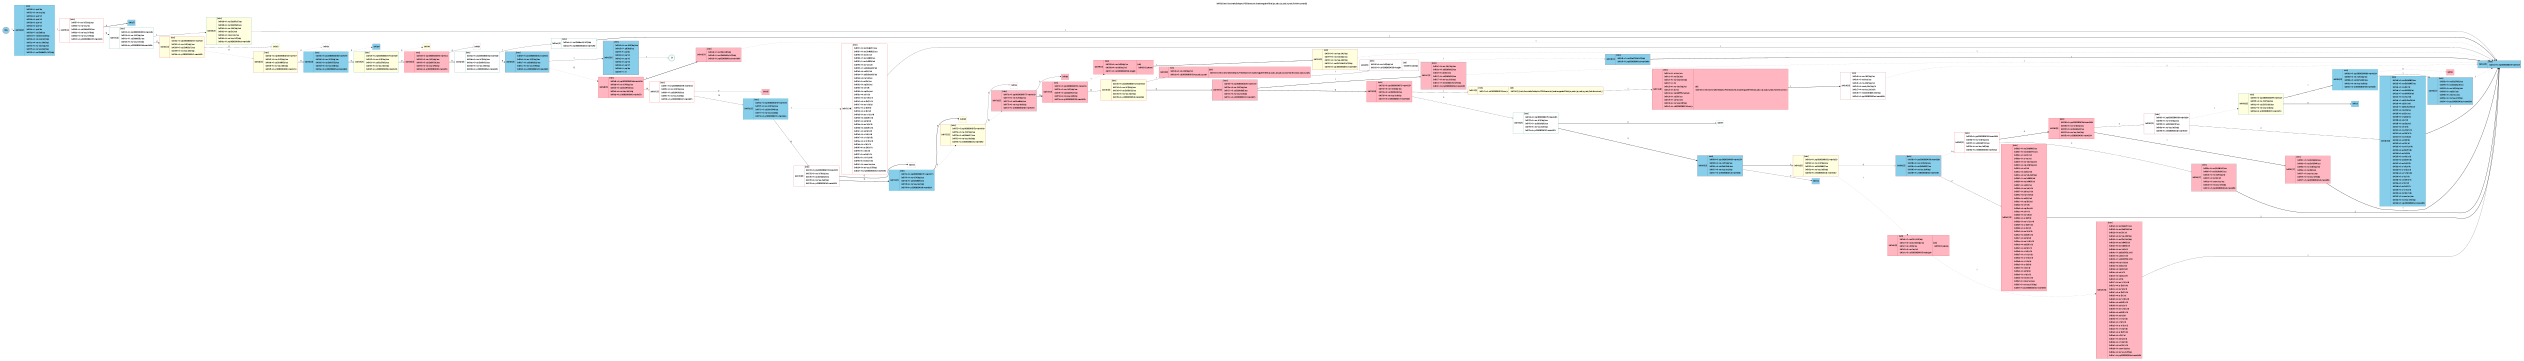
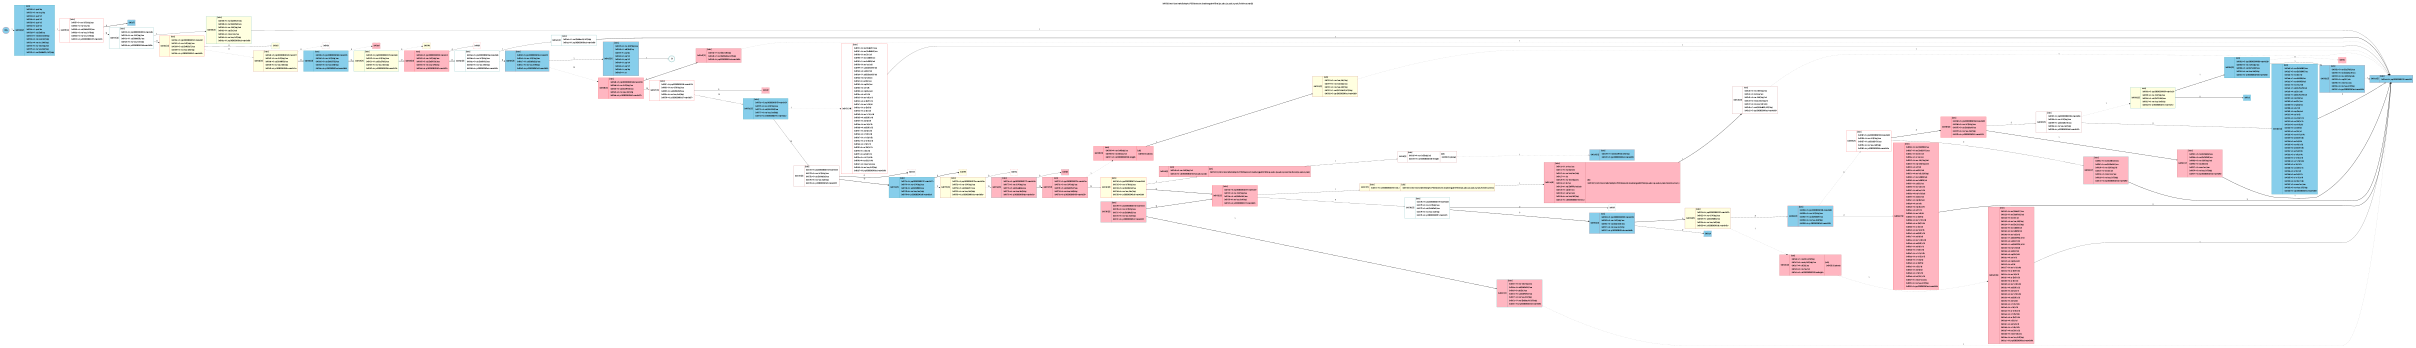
node "0x401ea4": fillcolor skyblue -> lightpink
edge "0x401c98 [12]" -> "0x401ecd [5]": removed, label "1"
edge "0x4017a0 [25]" -> "0x4017b9 [25]": now "0x4017a0 [25]" -> "0x4017d2 [25]"
